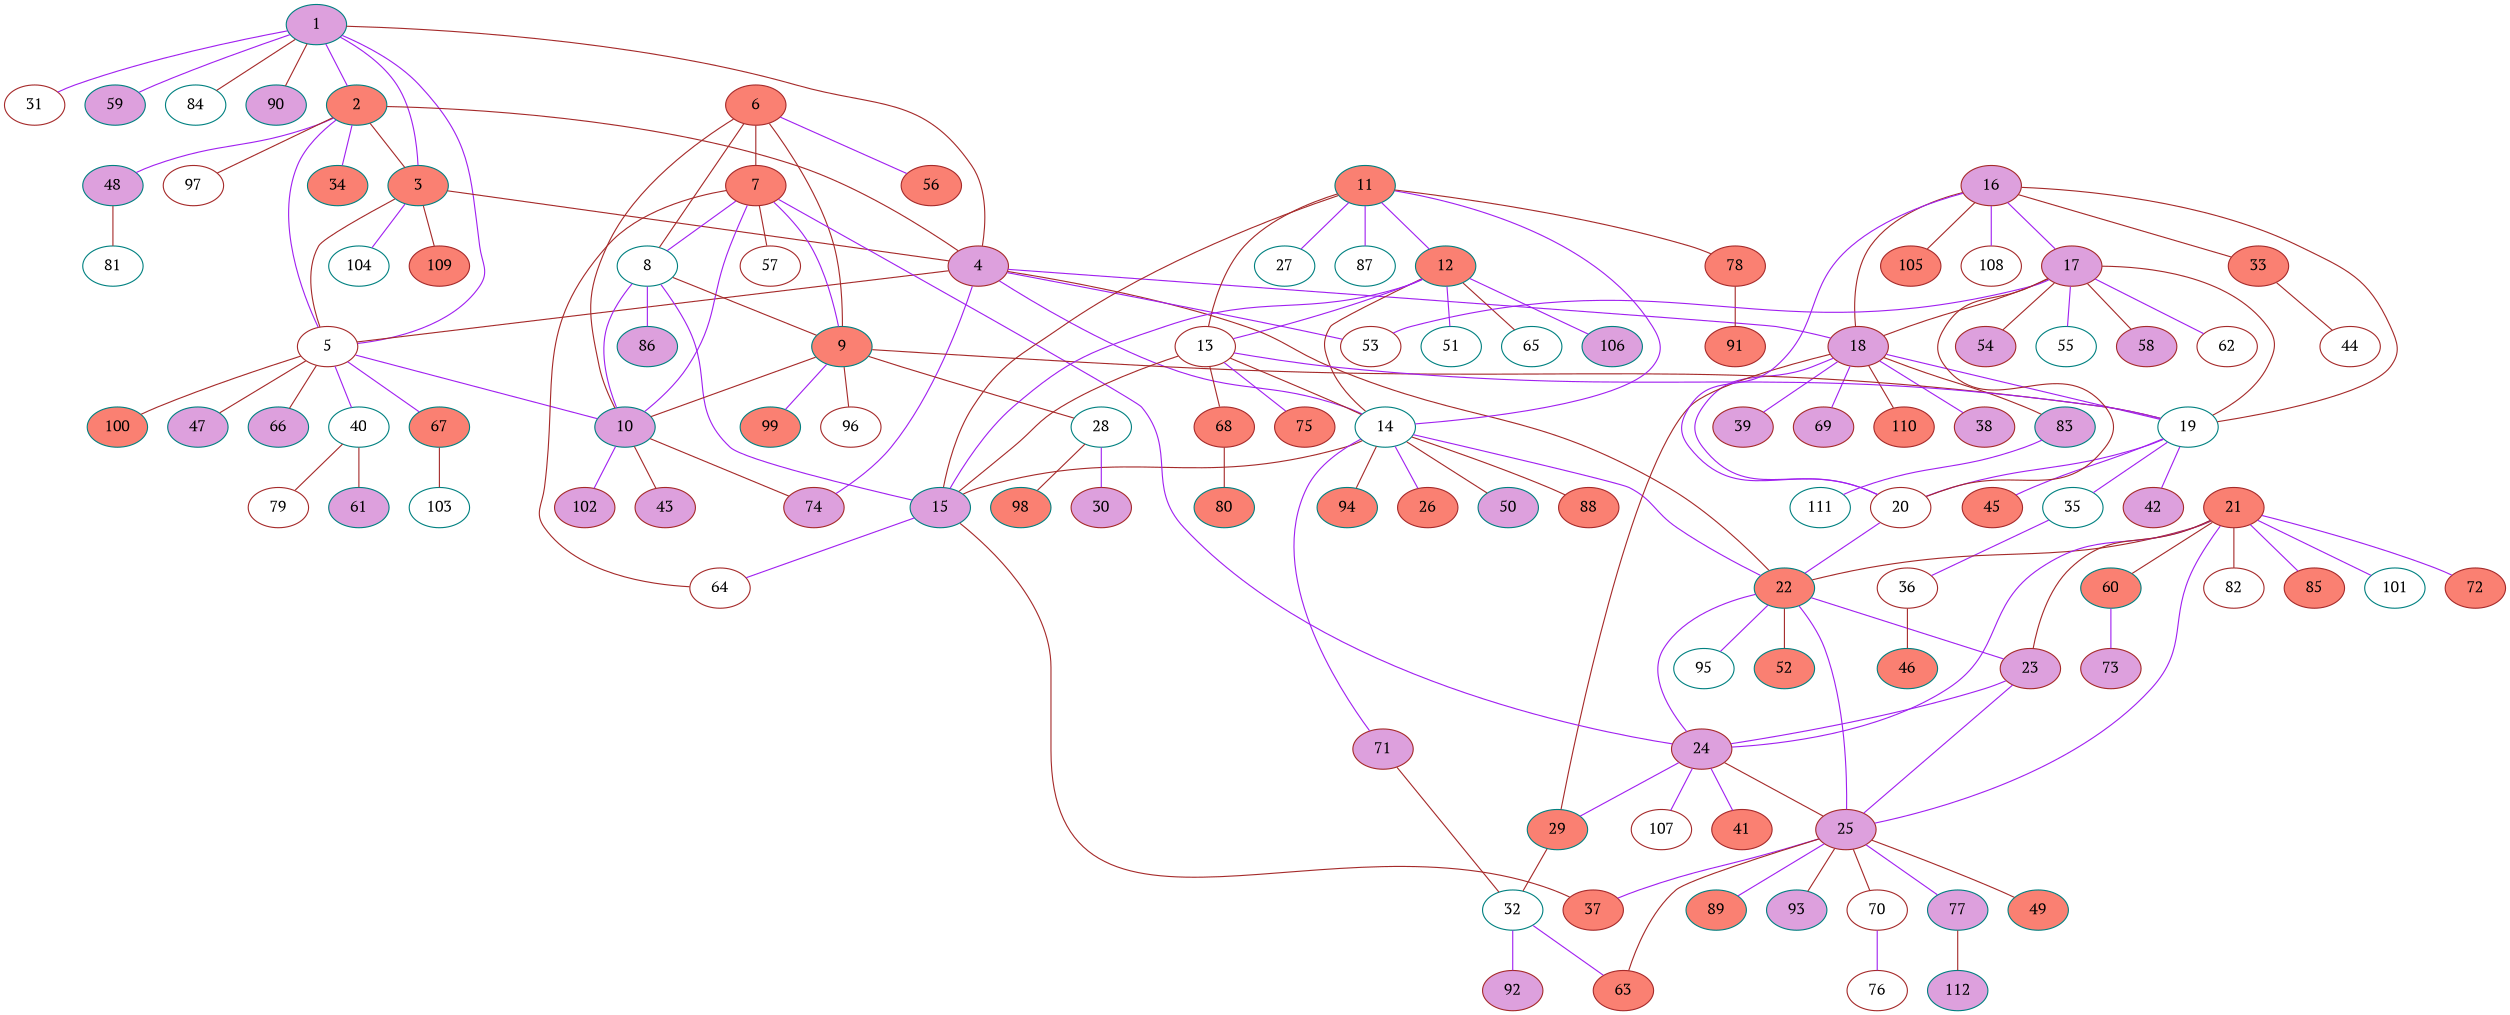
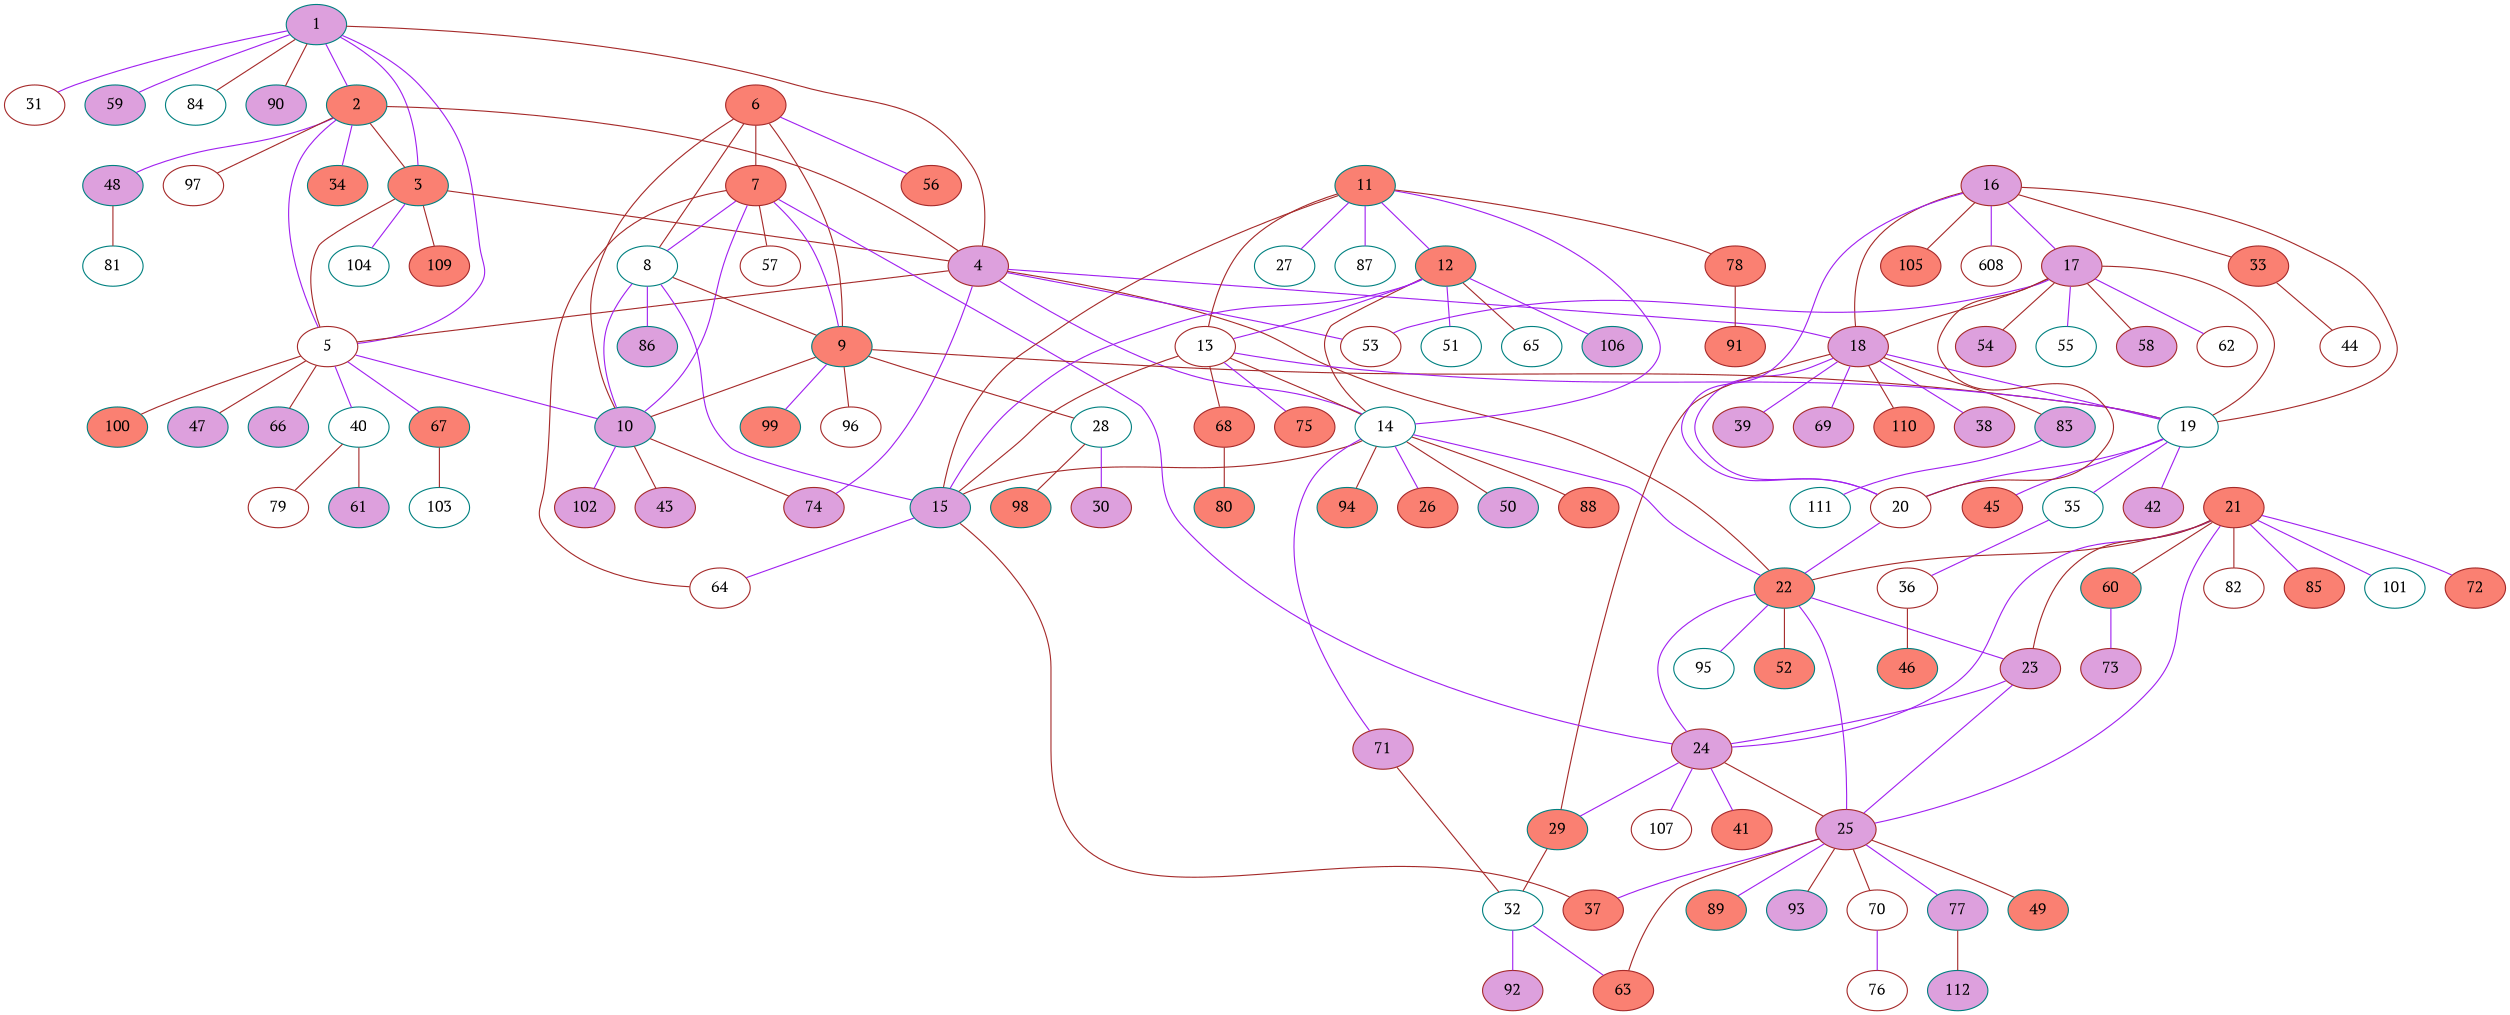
node "108": label "108" -> "608"
